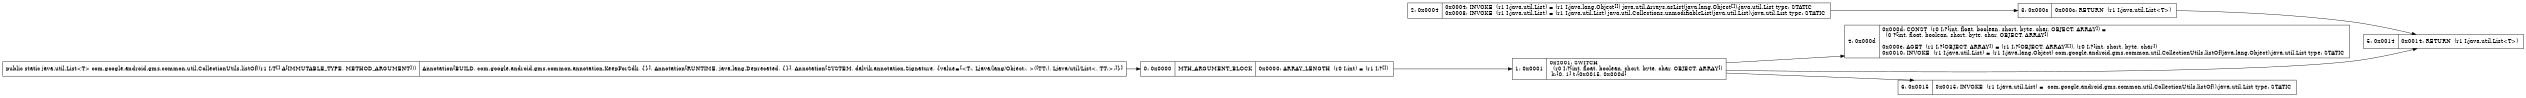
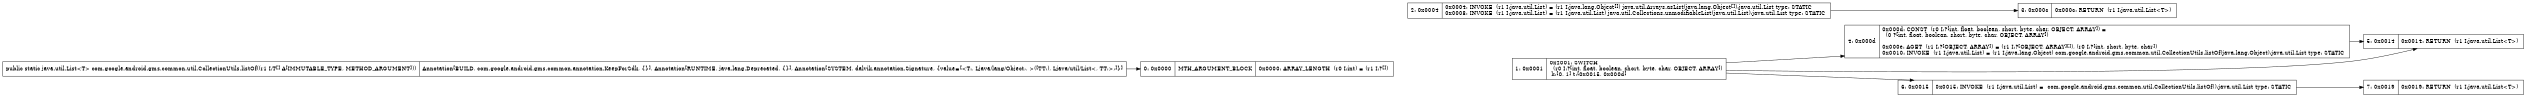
edge "3: 0x000c" -> "5: 0x0014": now "4: 0x000d" -> "5: 0x0014"
edge "0: 0x0000" -> "1: 0x0001": removed
node "7: 0x0019": added
